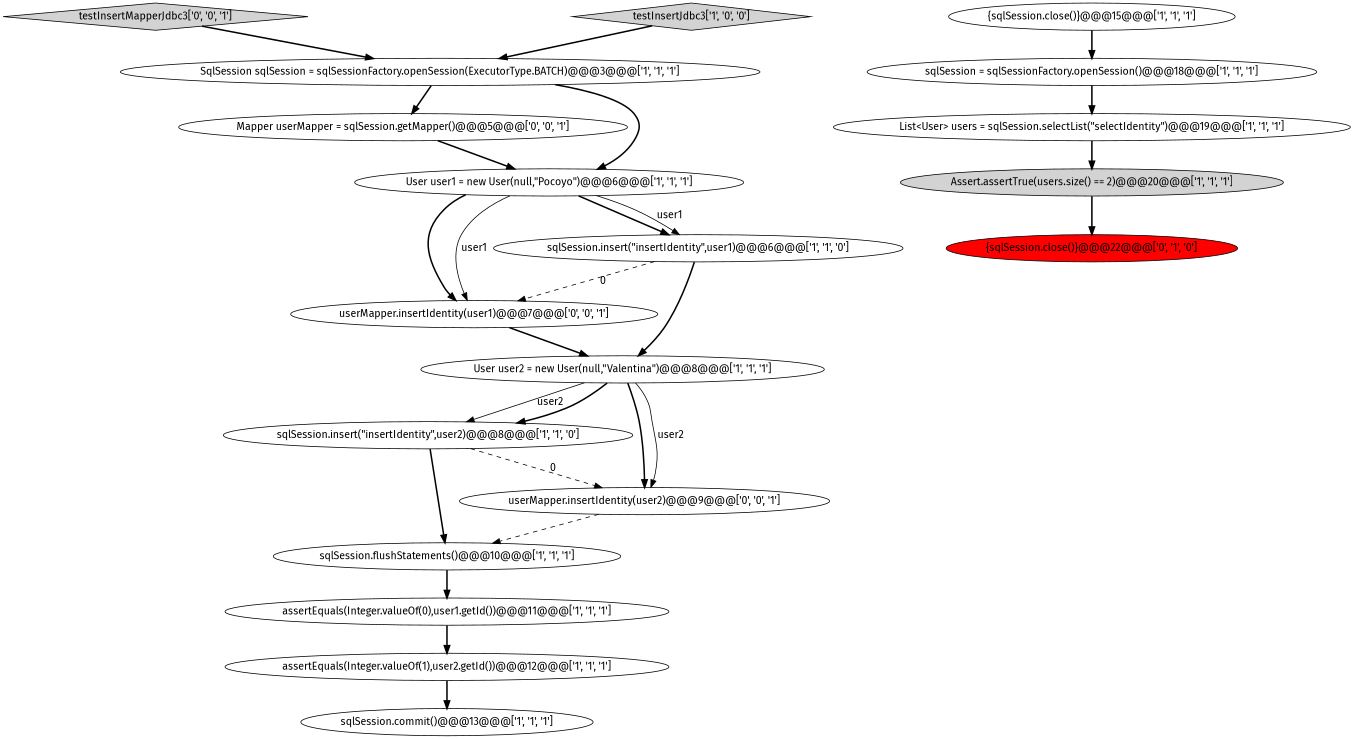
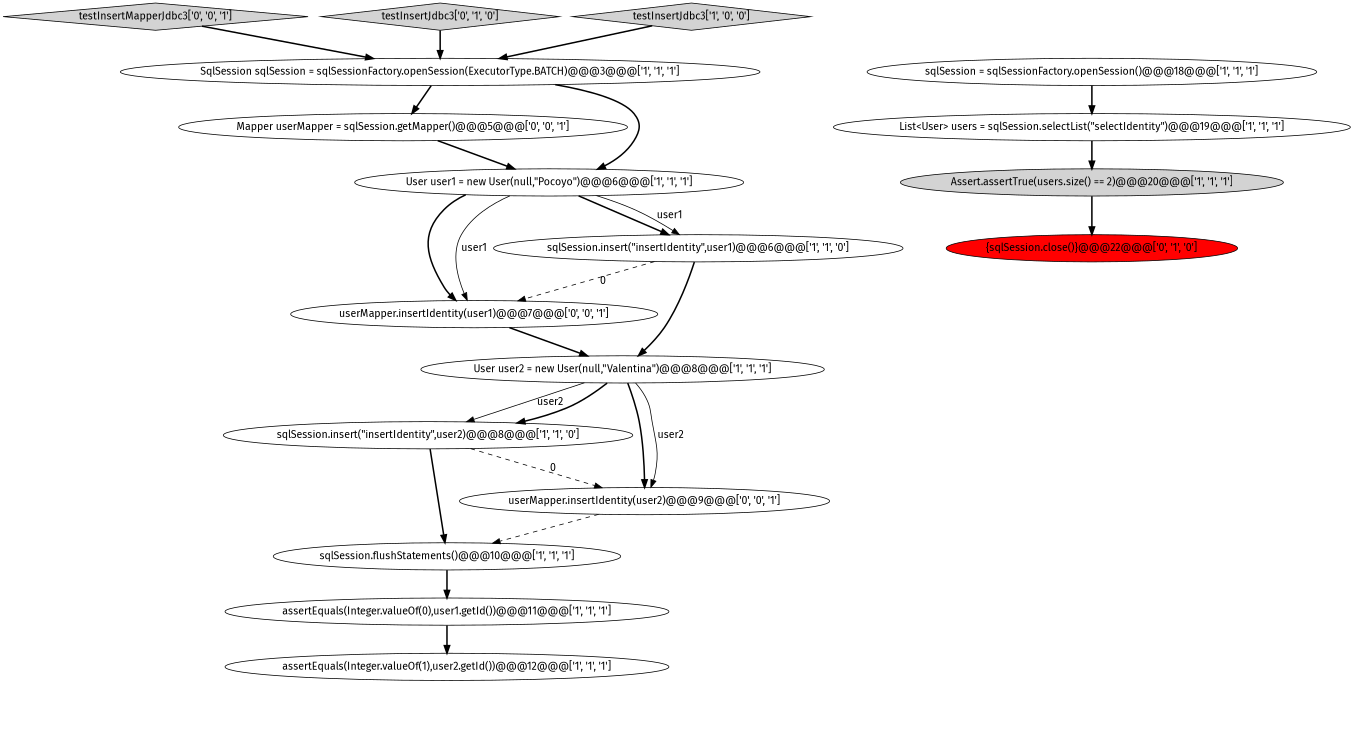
node "testInsertJdbc3['0', '1', '0']": added
node "{sqlSession.close()}@@@15@@@['1', '1', '1']": removed
node "sqlSession.commit()@@@13@@@['1', '1', '1']": removed
